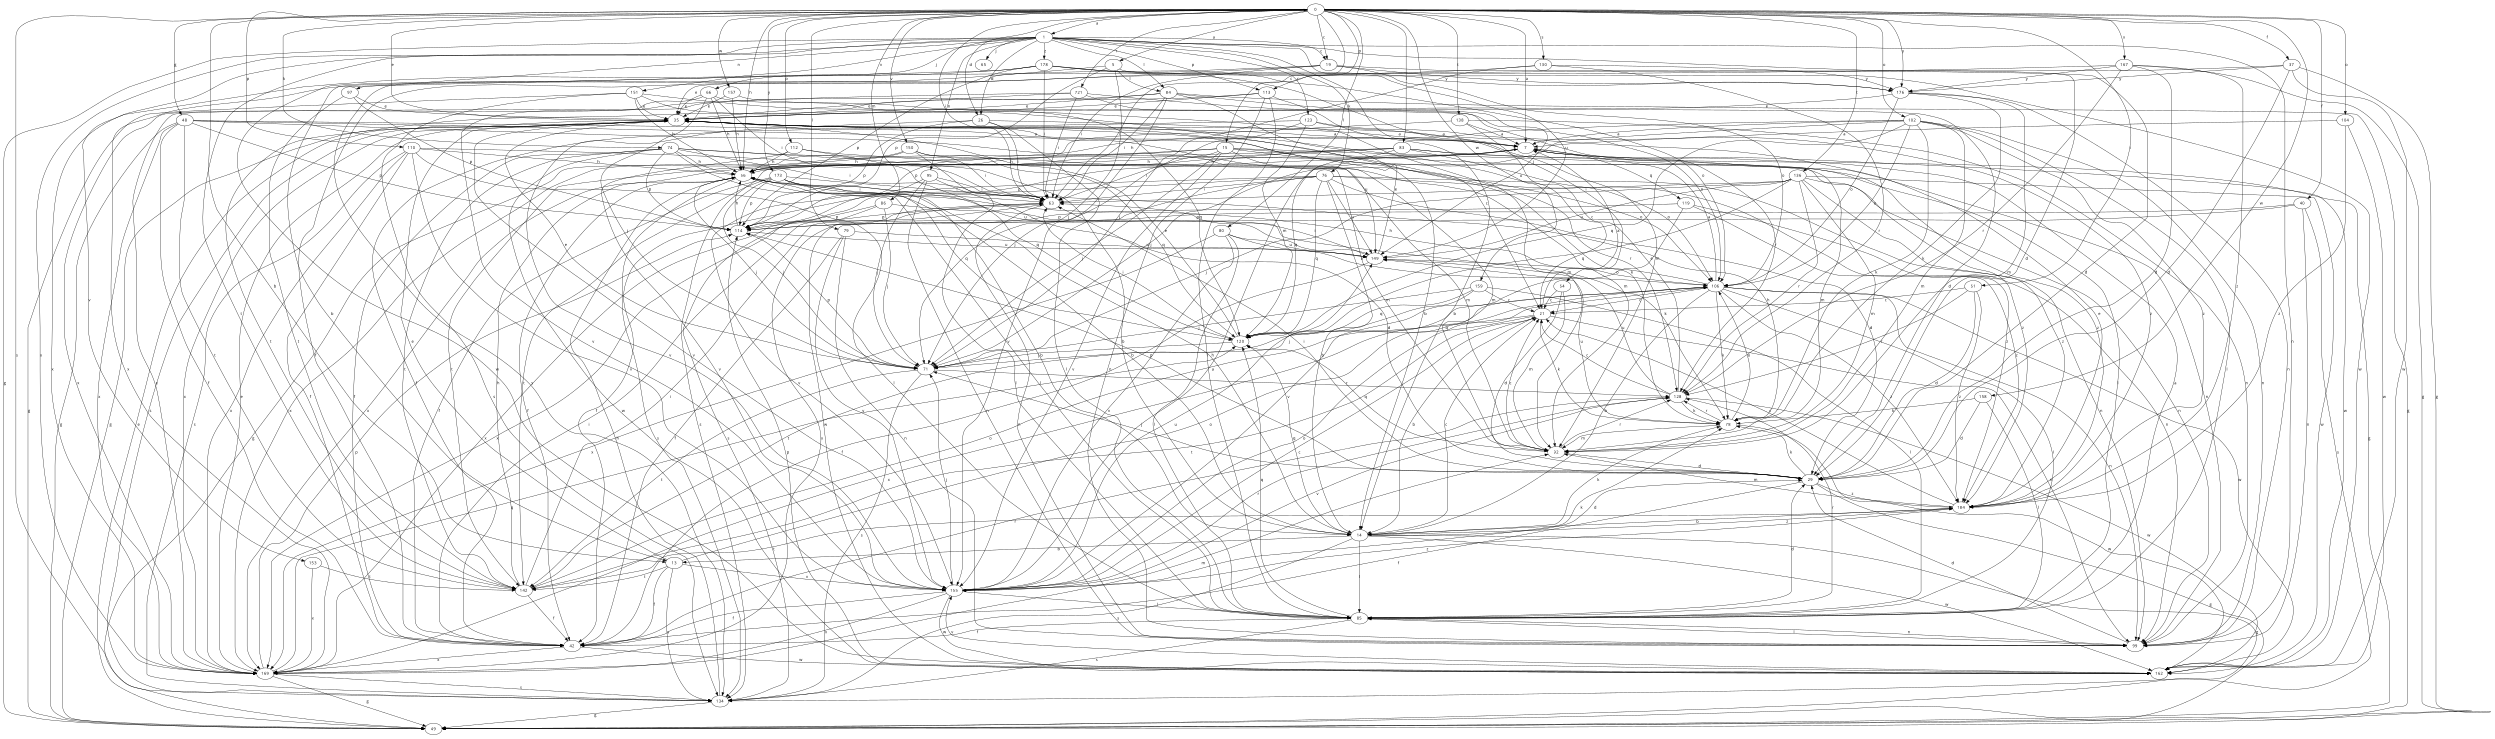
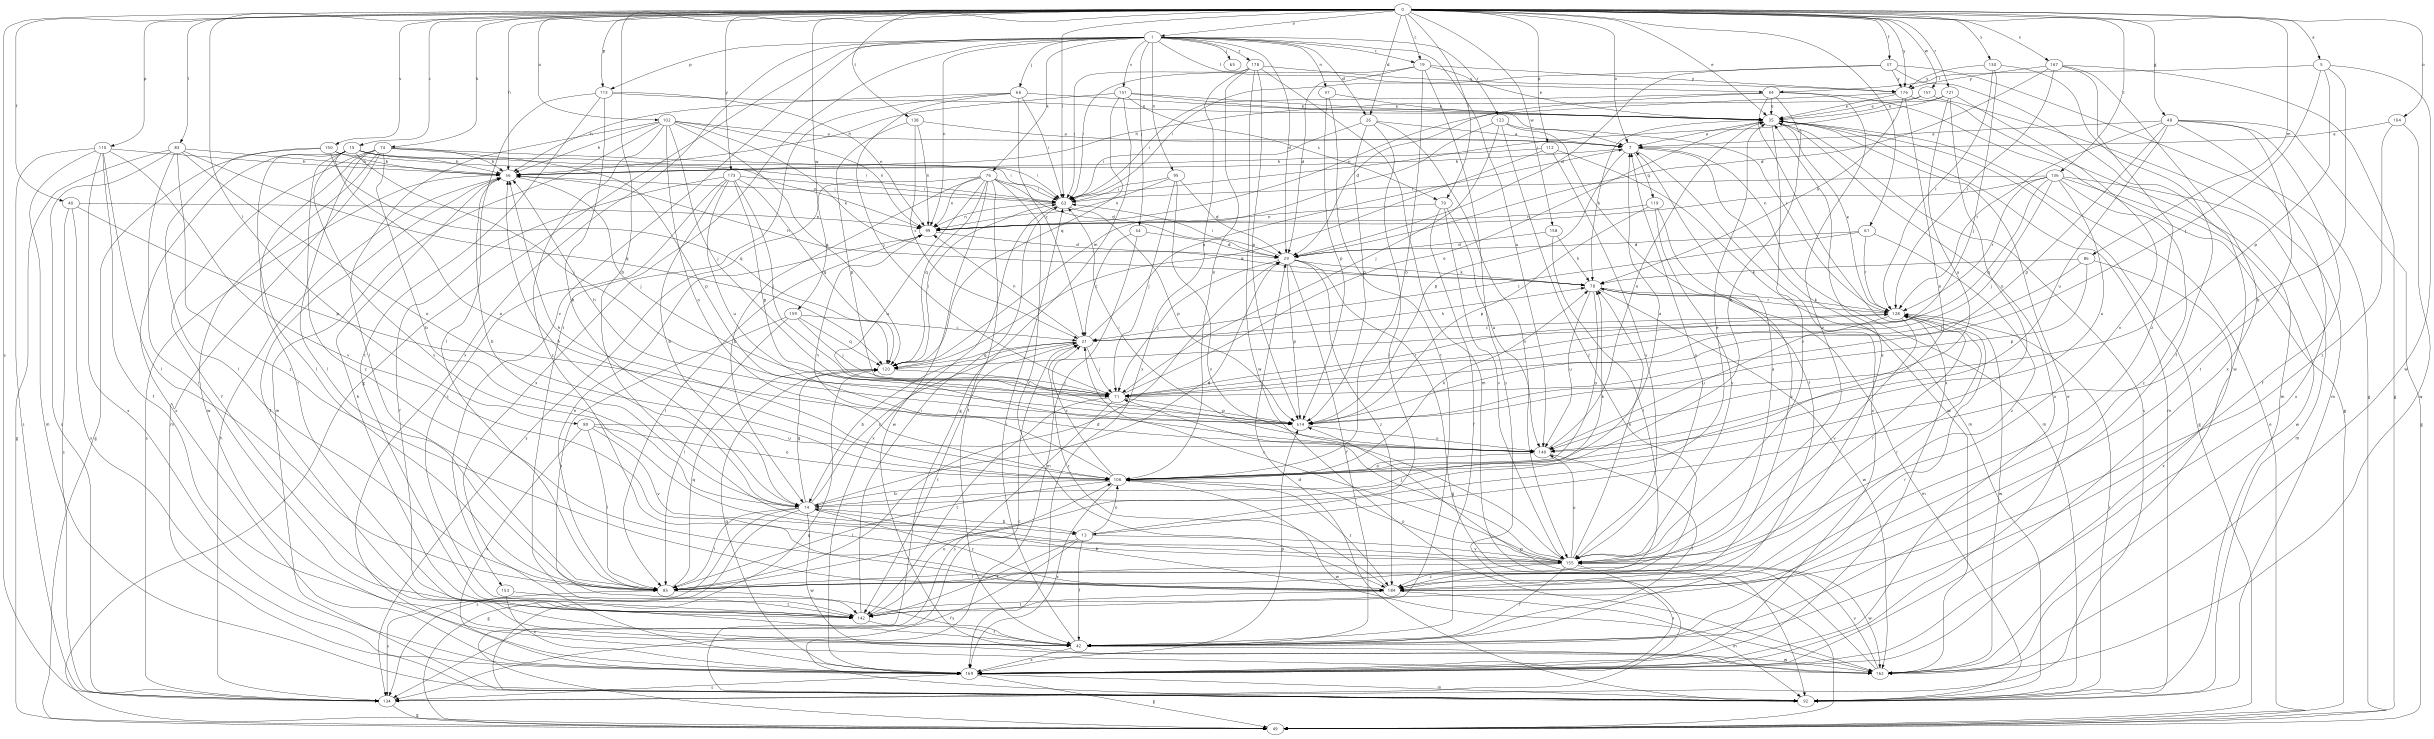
edge "63" -> "0": reversed
edge "120" -> "35": removed, label "e"
node "114": label "114" -> "614"
edge "151" -> "134": now "151" -> "79"
